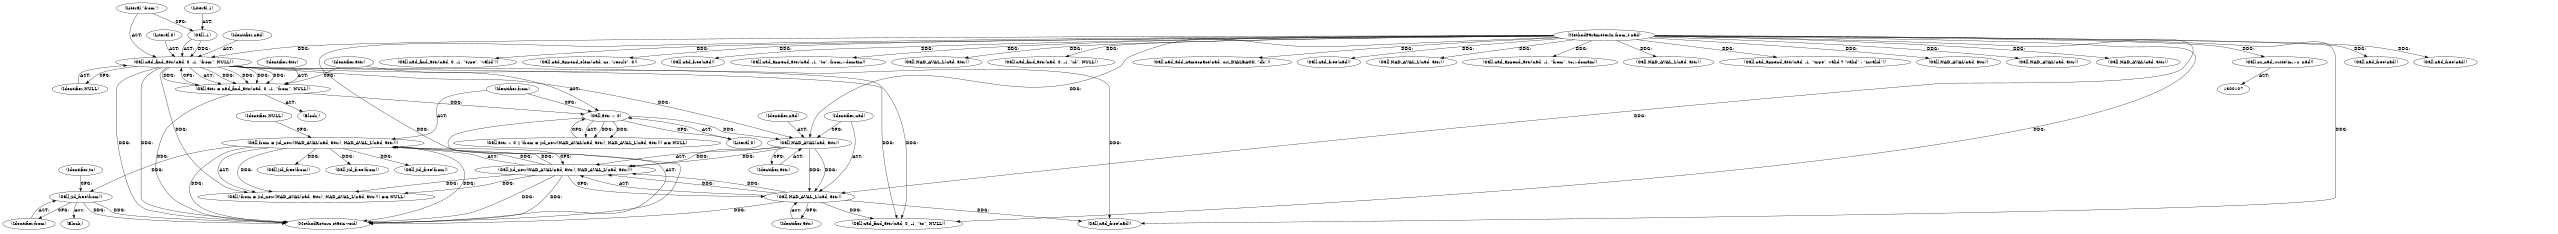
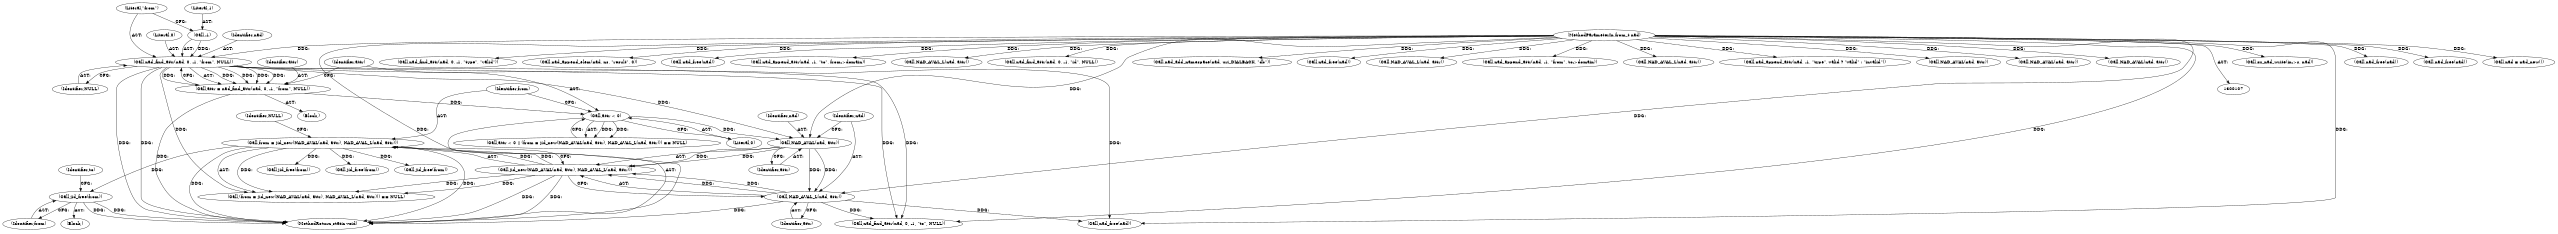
node "(Call,nad = nad_new())": added
edge "(Call,sx_nad_write(in->s, nad))" -> "1300107": now "(MethodParameterIn,from_t nad)" -> "1300107"
